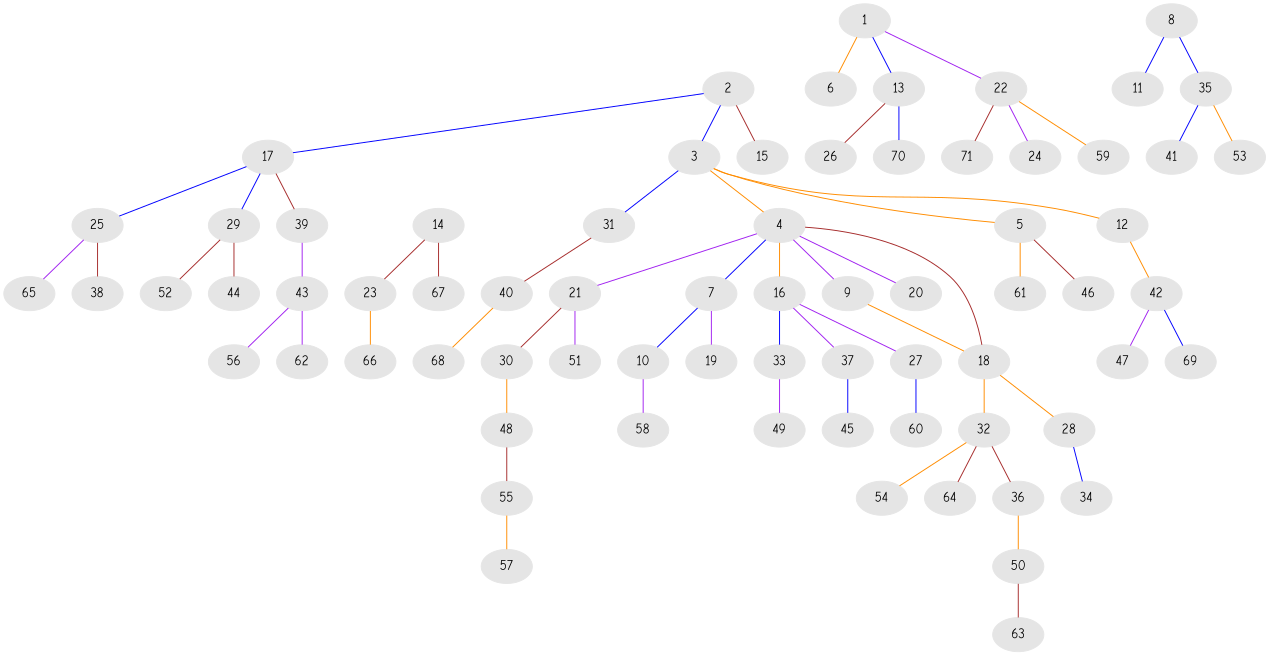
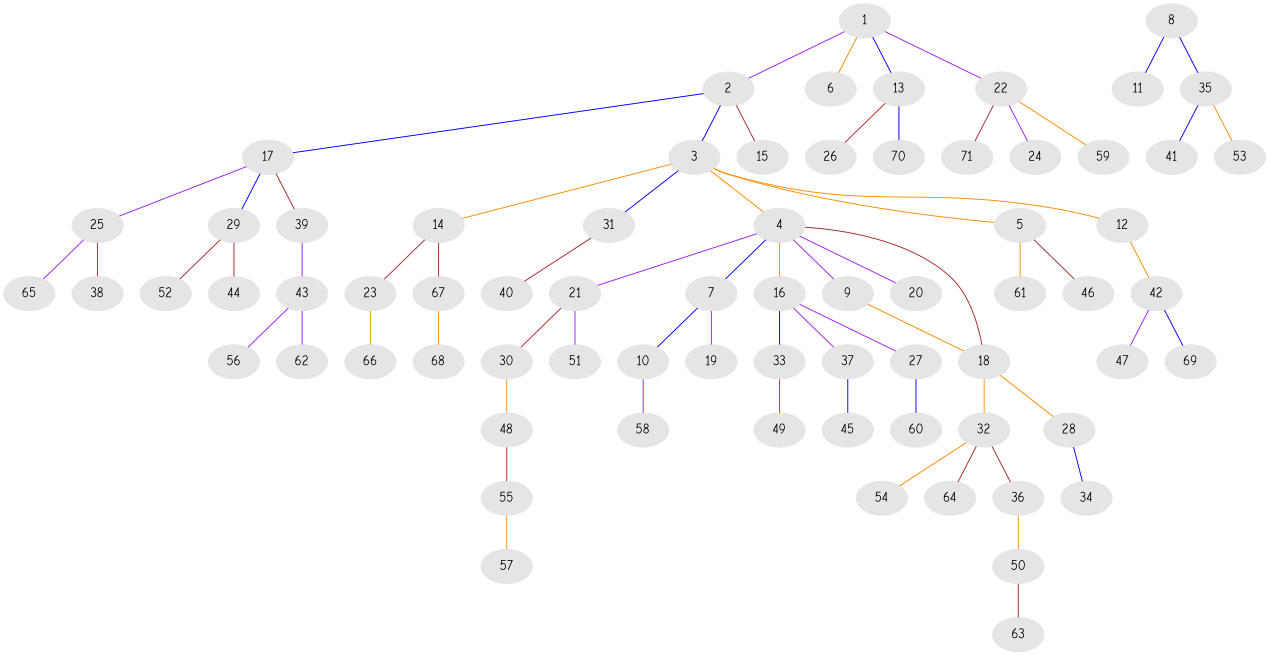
edge "1" -- "2": added
edge "17" -- "25": color blue -> purple
edge "3" -- "14": added
edge "40" -- "68": now "67" -- "68"
